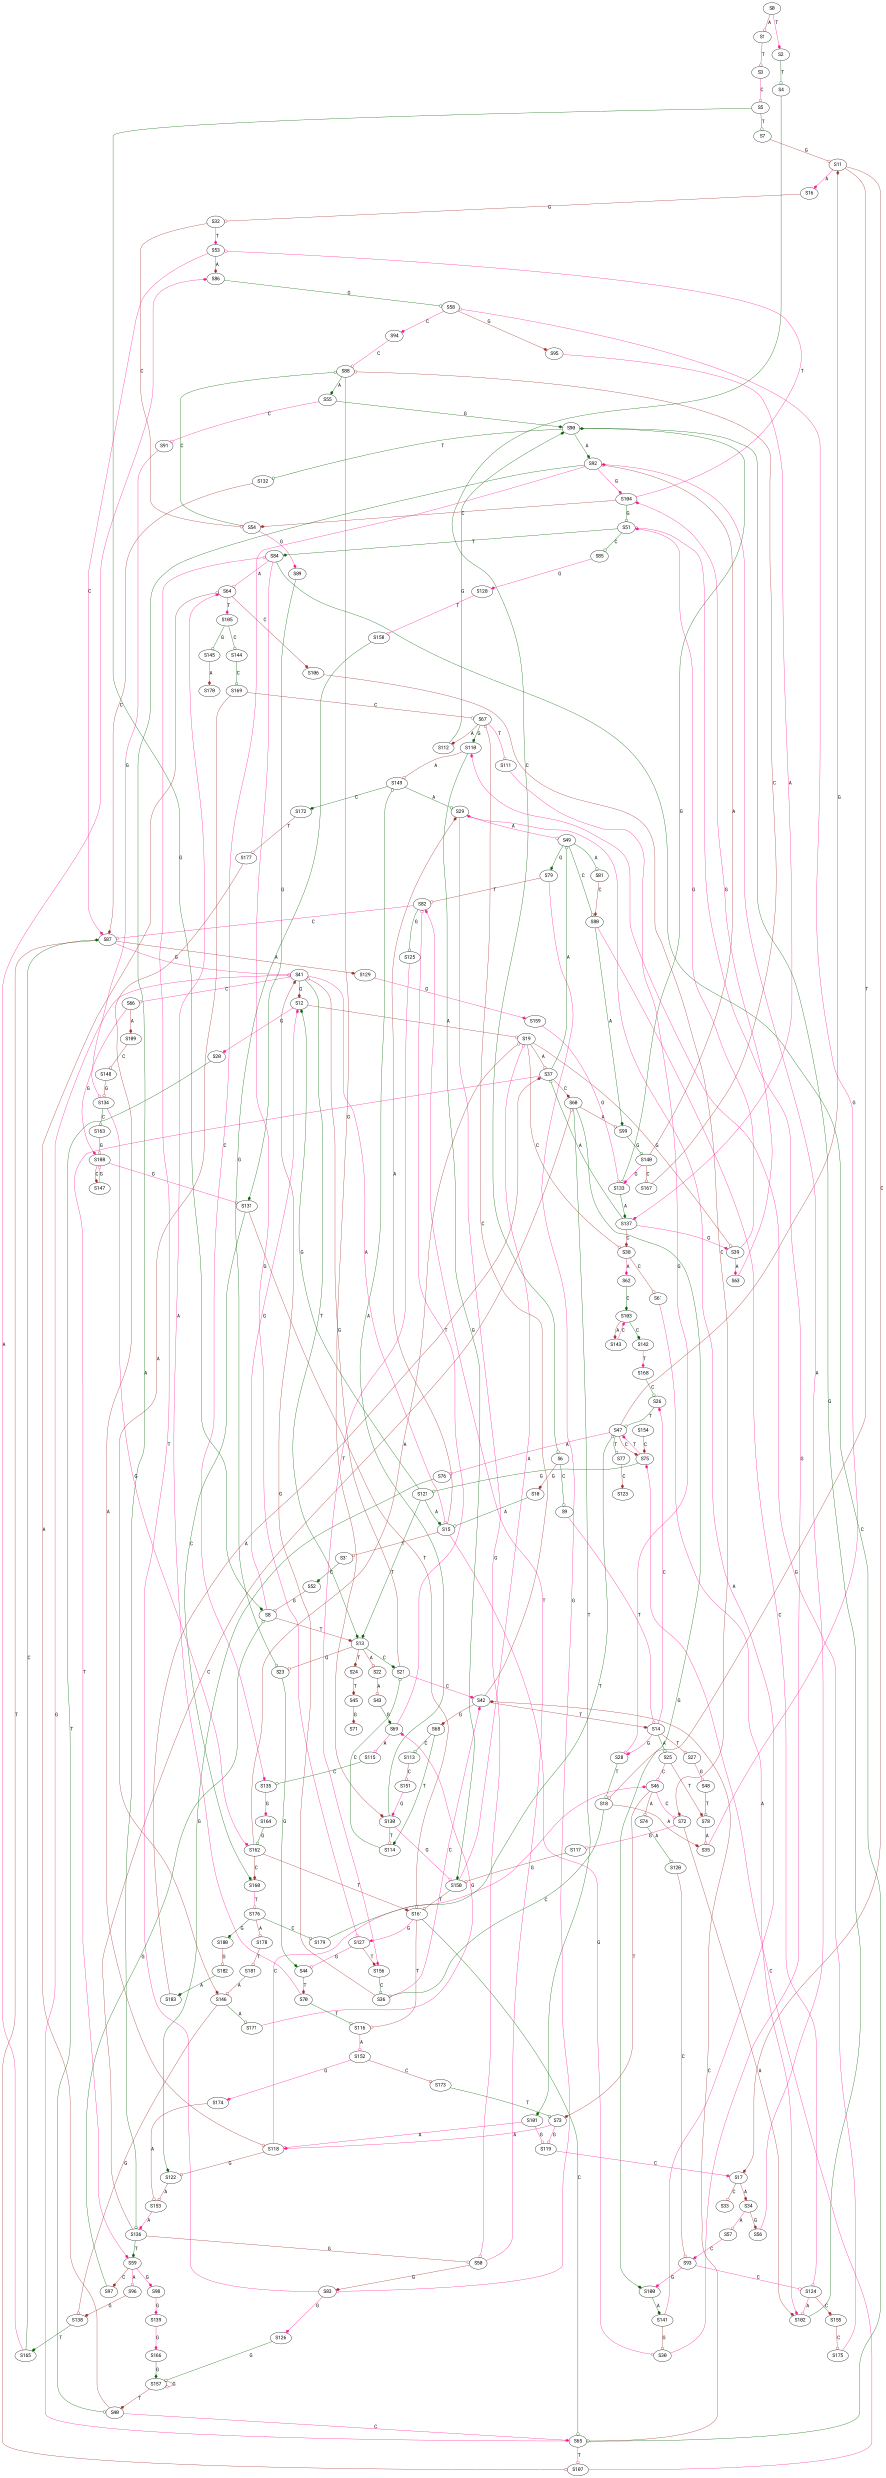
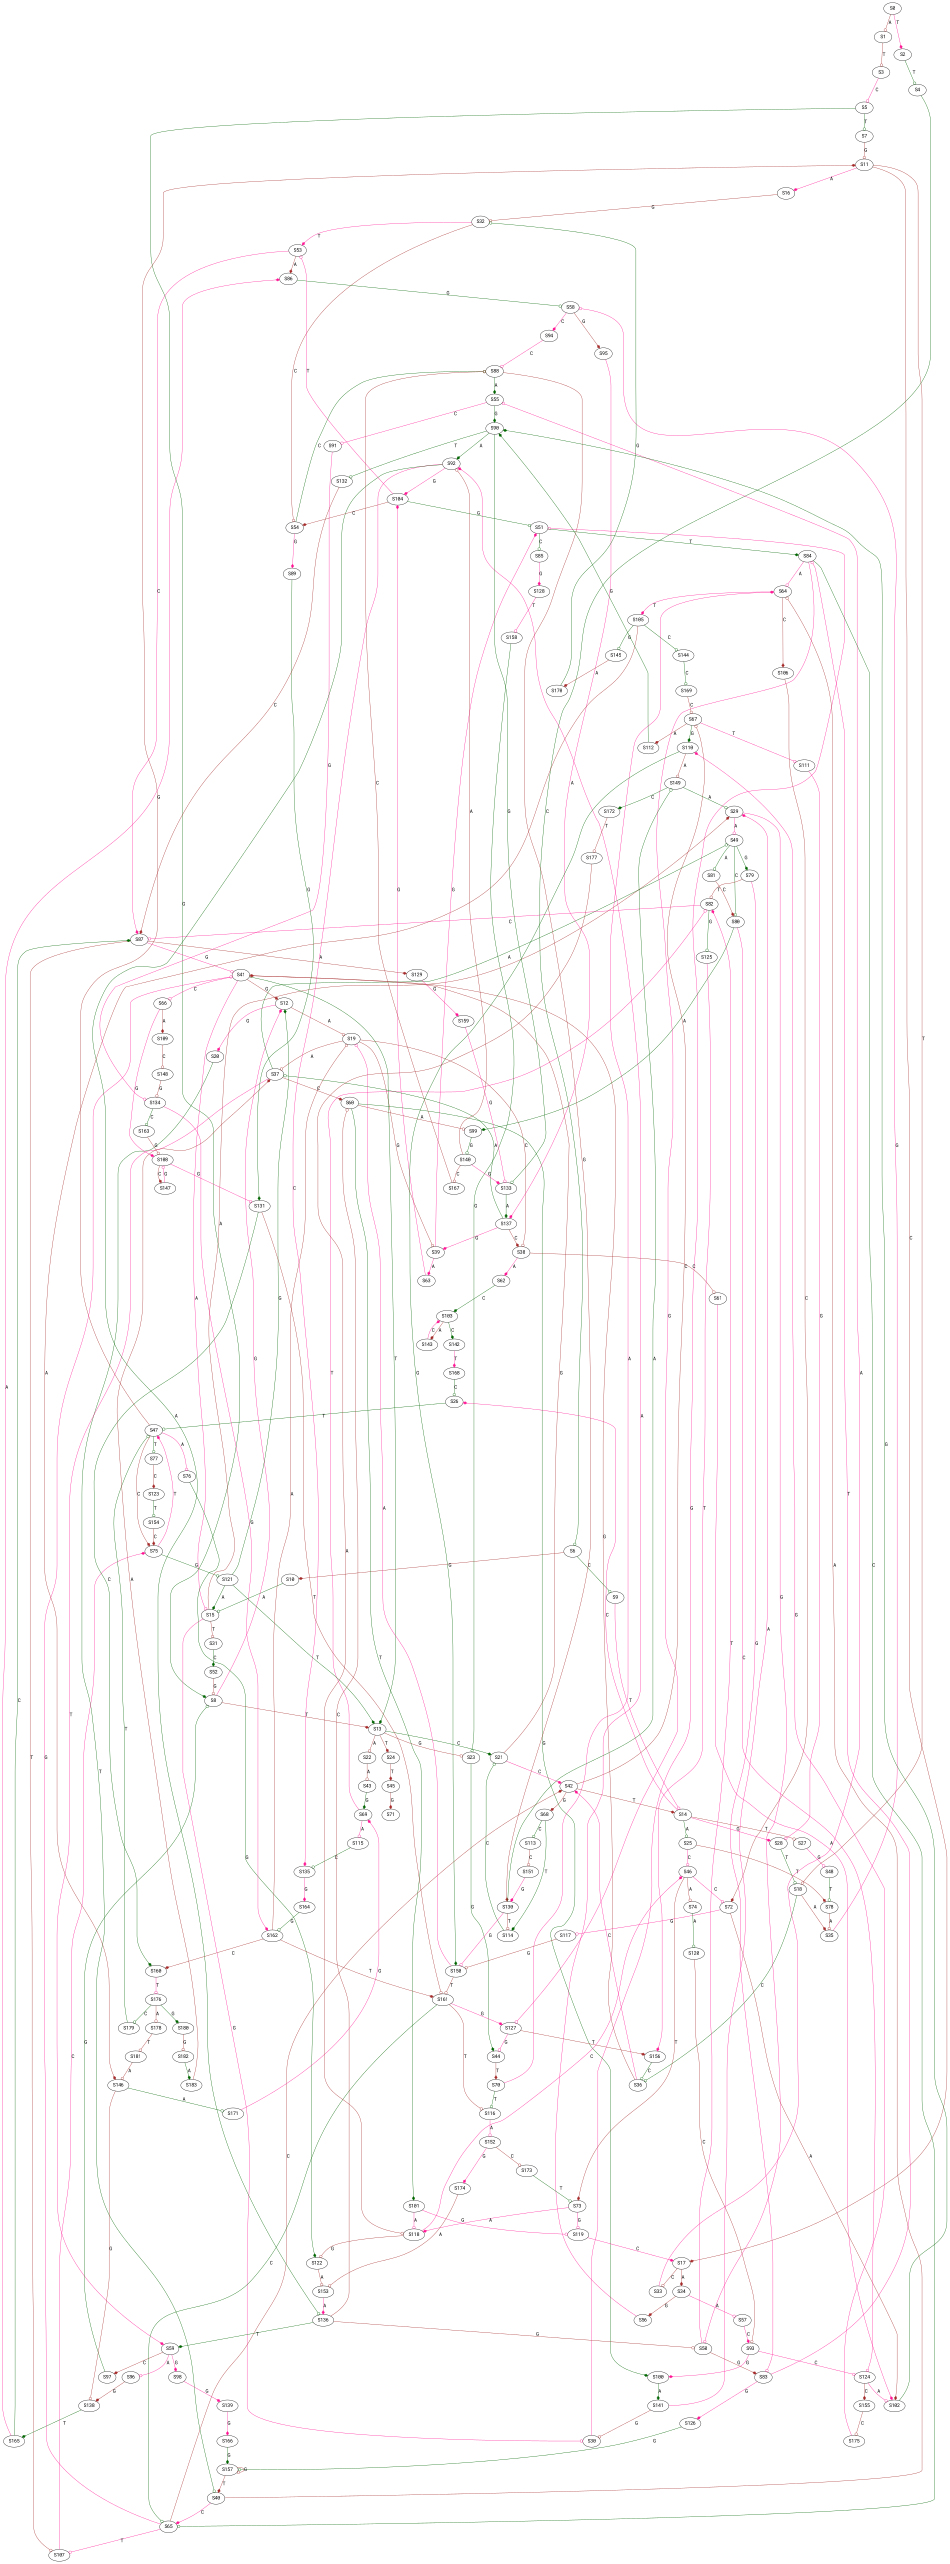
edge "S170" -> "S32": added, label "G"
edge "S33" -> "S55": added, label "A"
edge "S169" -> "S146": now "S105" -> "S146"
edge "S123" -> "S154": added, label "T"
